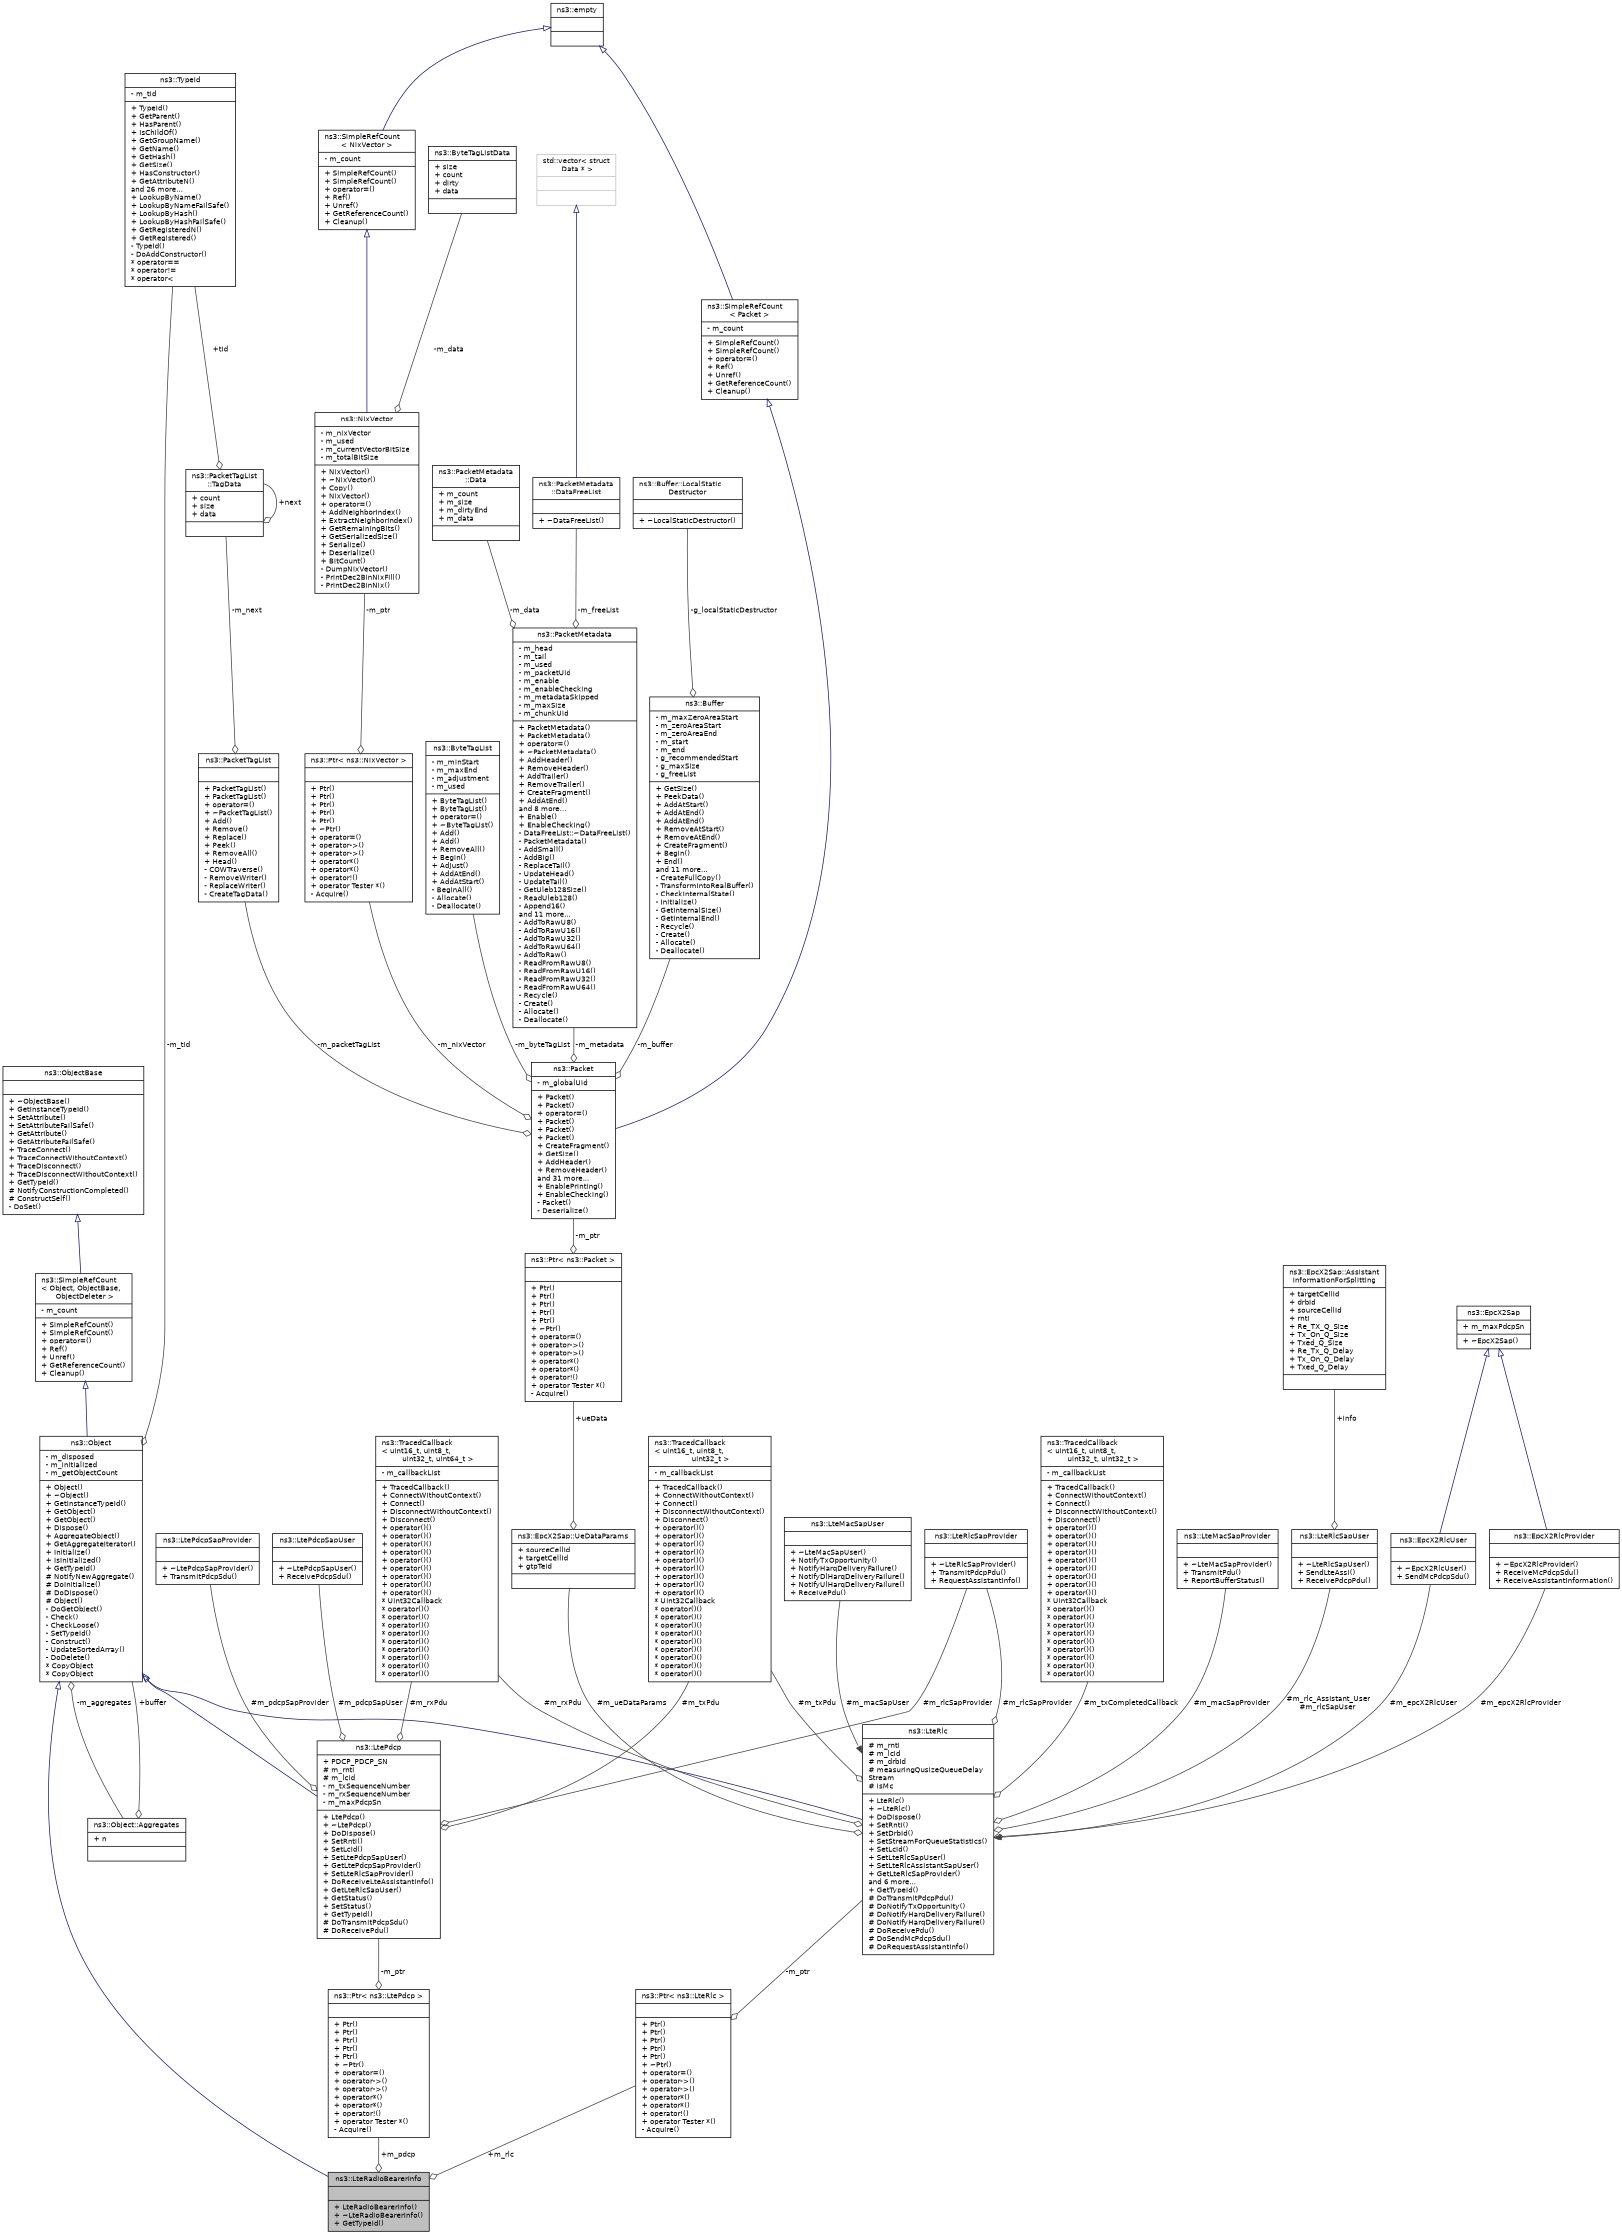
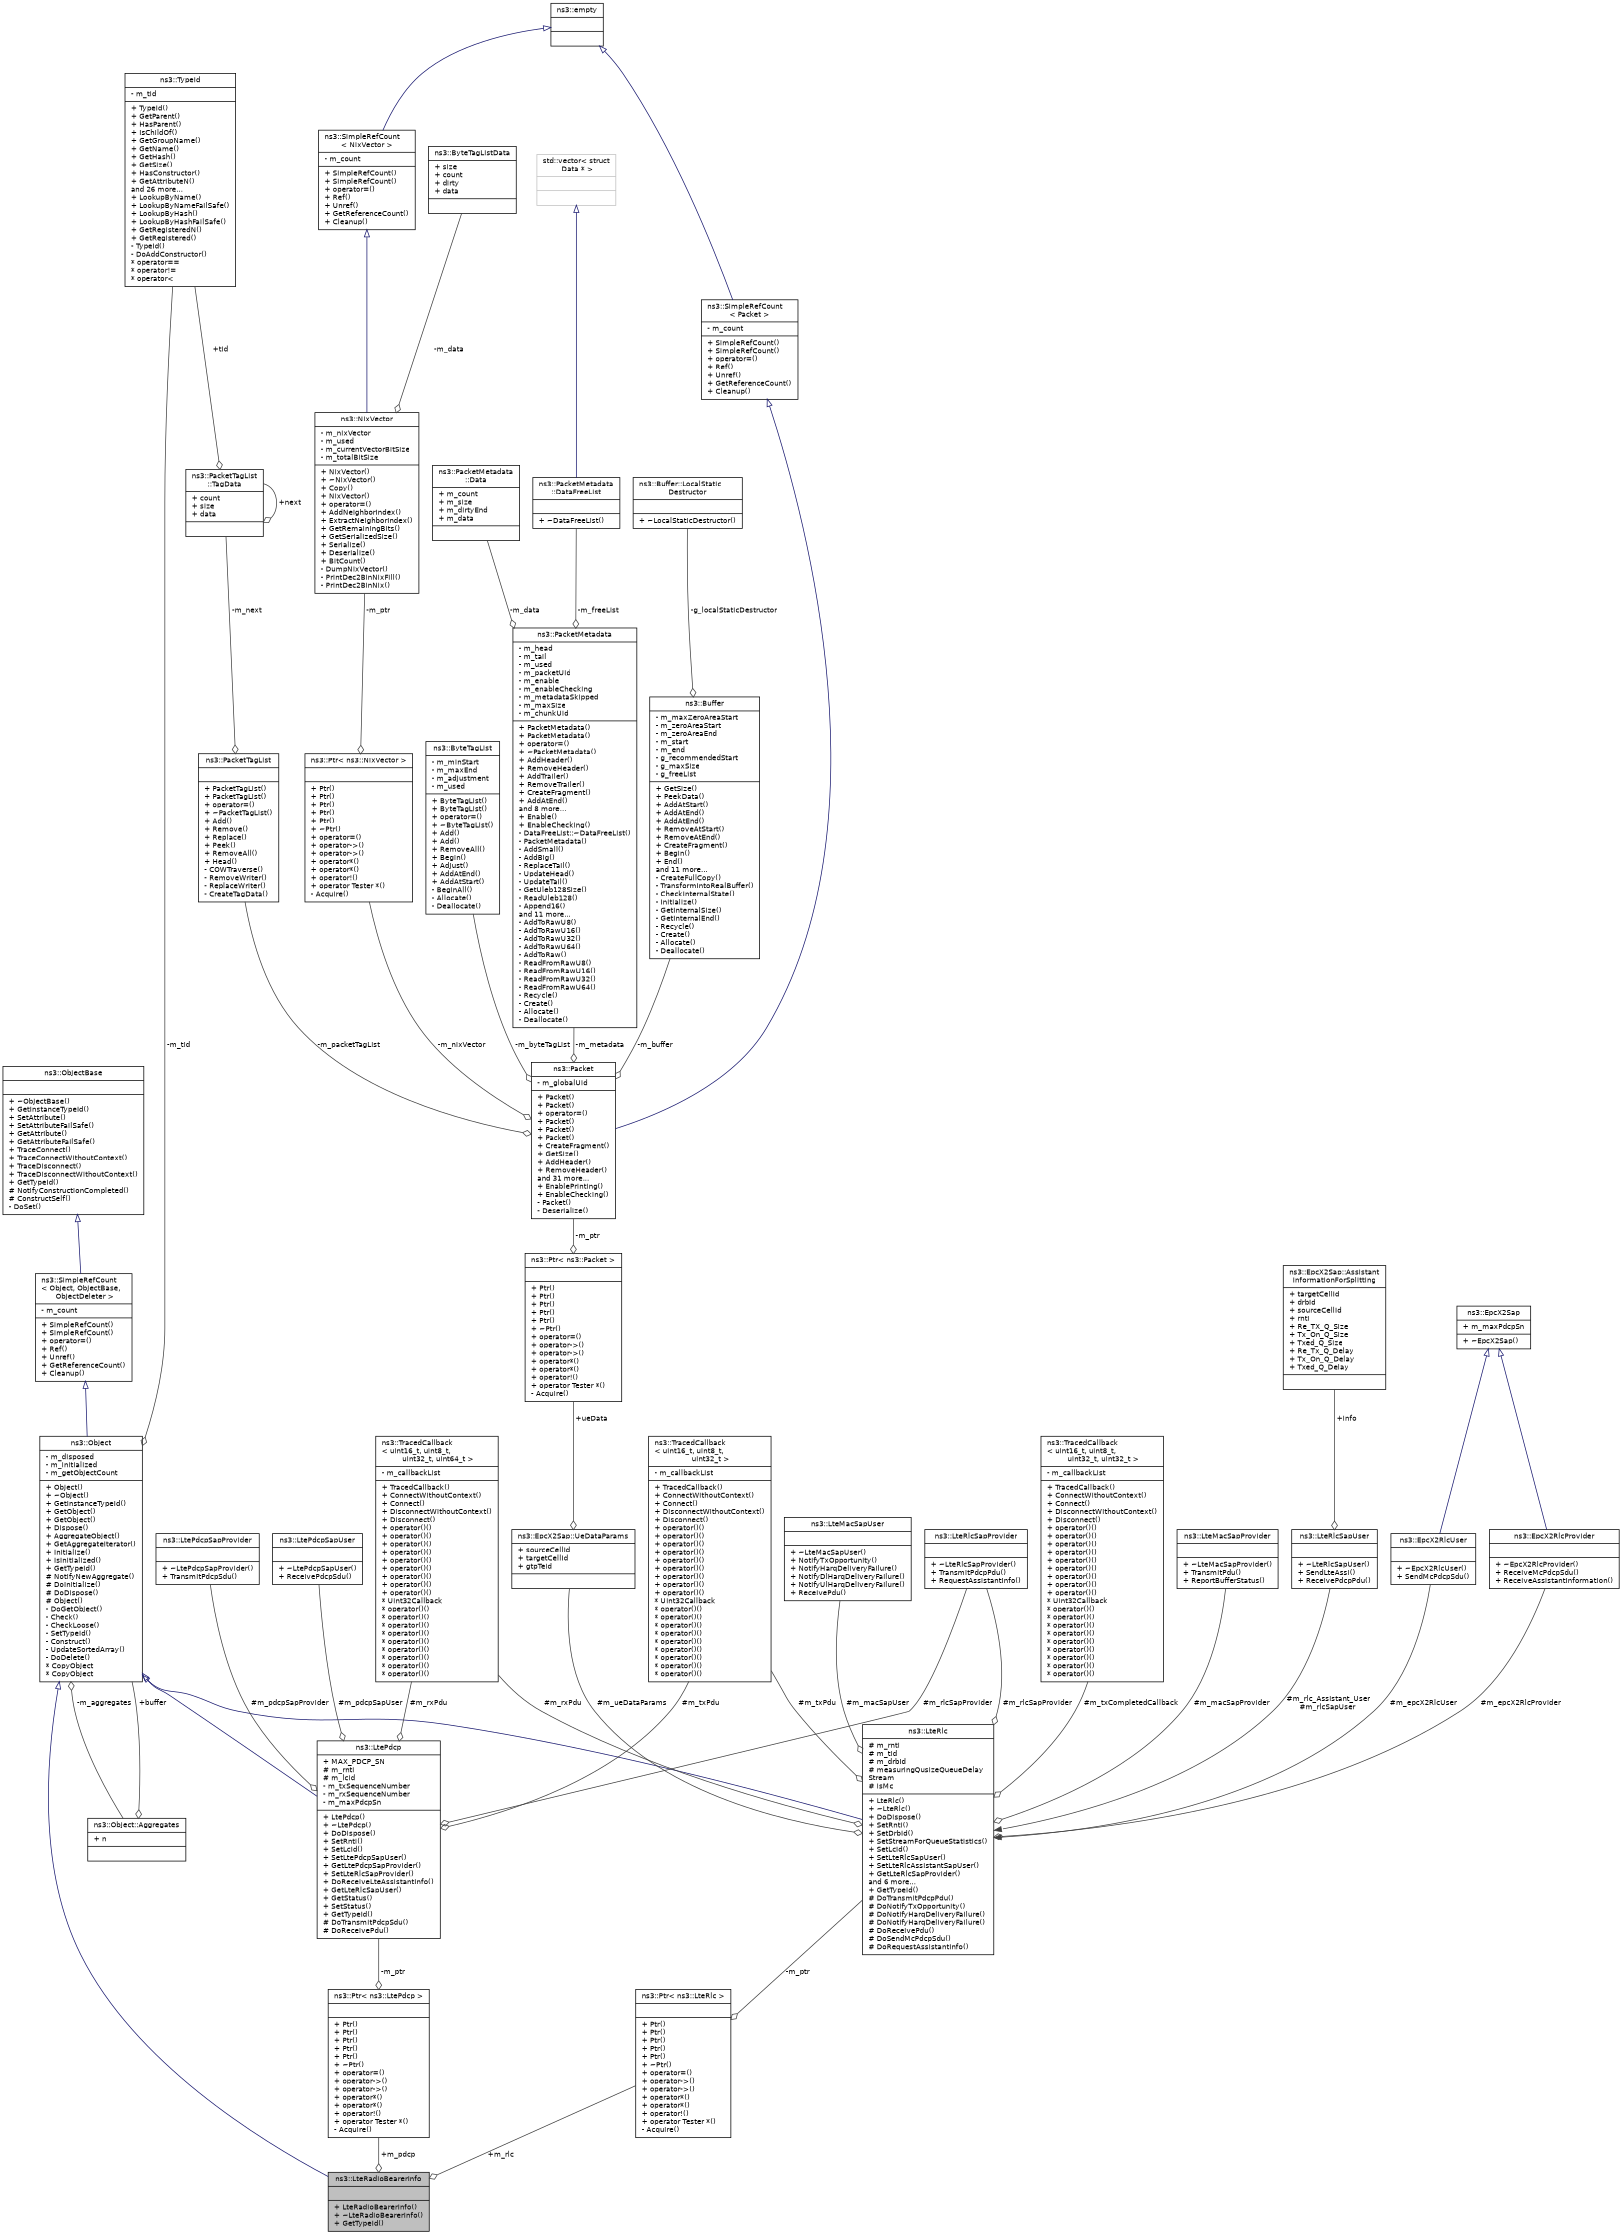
edge "ns3::LteMacSapUser" -> "ns3::LteRlc": arrowhead normal -> odiamond
node "ns3::LteRlc": text "# m_lcid" -> "# m_tid"
edge "ns3::LteRlcSapUser" -> "ns3::LteRlc": arrowhead odiamond -> normal
node "ns3::LtePdcp": text "+ PDCP_PDCP_SN" -> "+ MAX_PDCP_SN"
